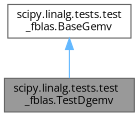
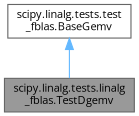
node "scipy.linalg.tests.test _fblas.TestDgemv": label "scipy.linalg.tests.test _fblas.TestDgemv" -> "scipy.linalg.tests.linalg _fblas.TestDgemv"
